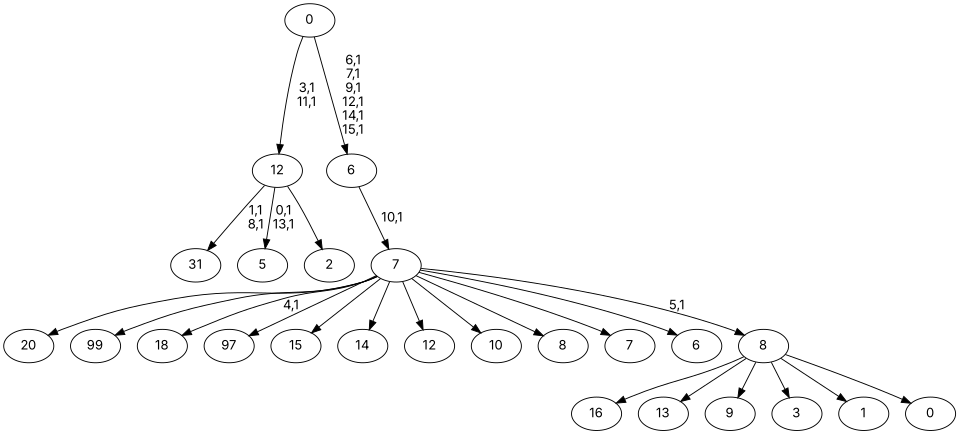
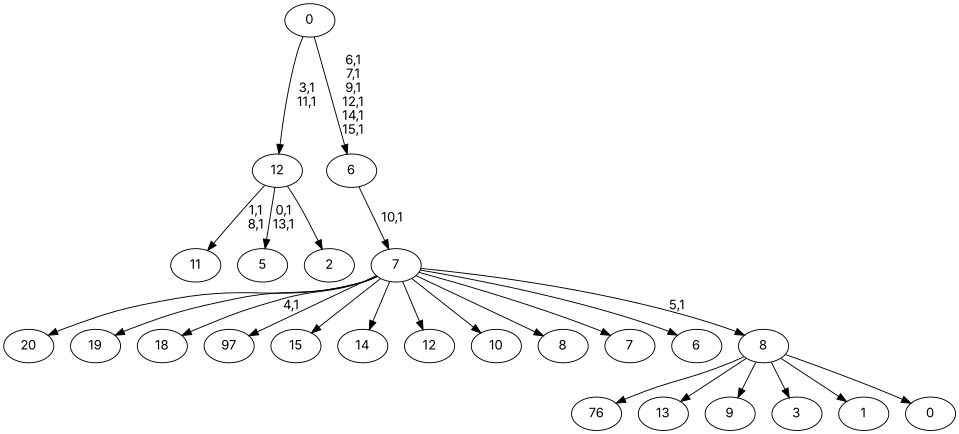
node "31": label "31" -> "11"
node "99": label "99" -> "19"
node "16": label "16" -> "76"
